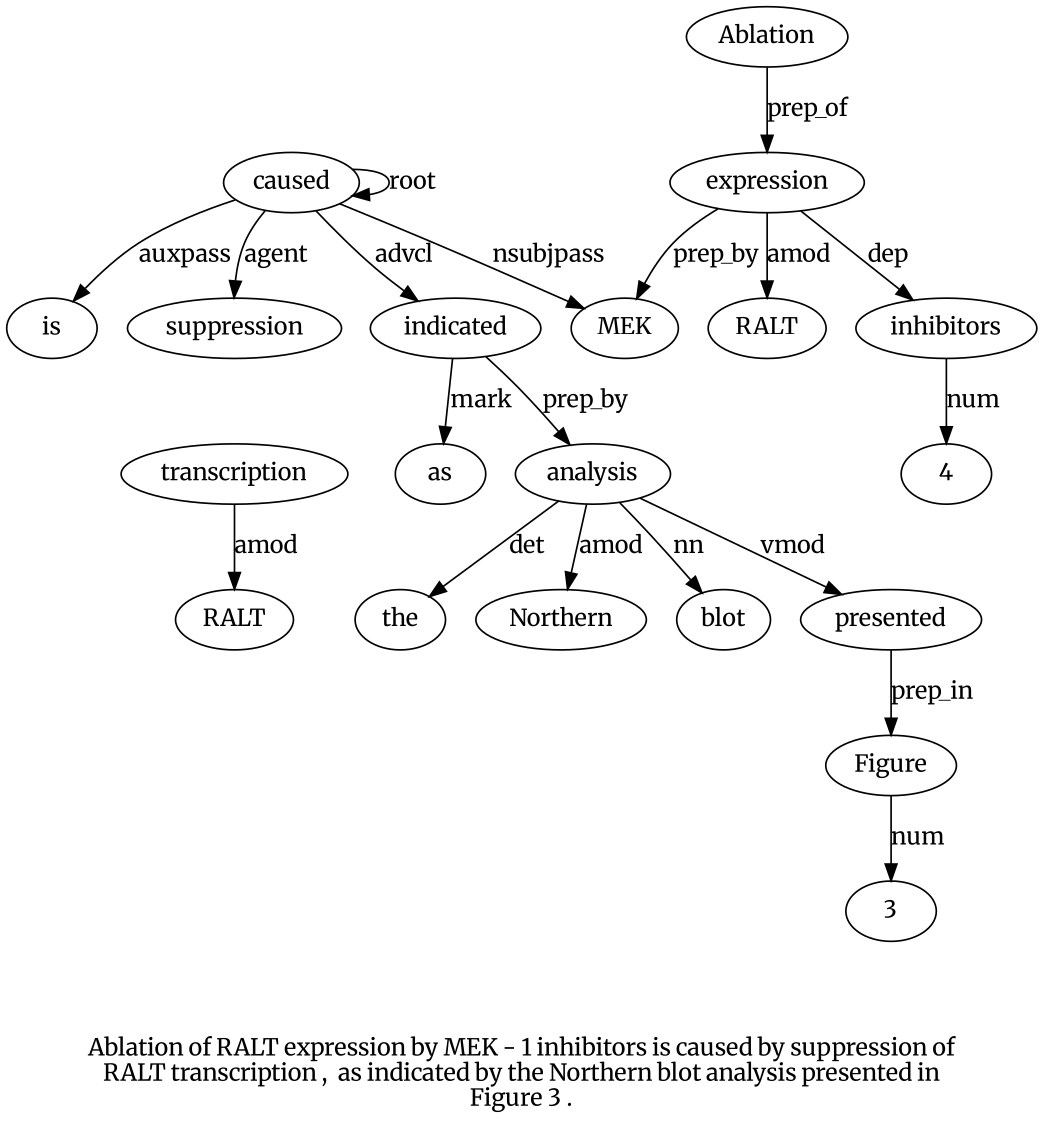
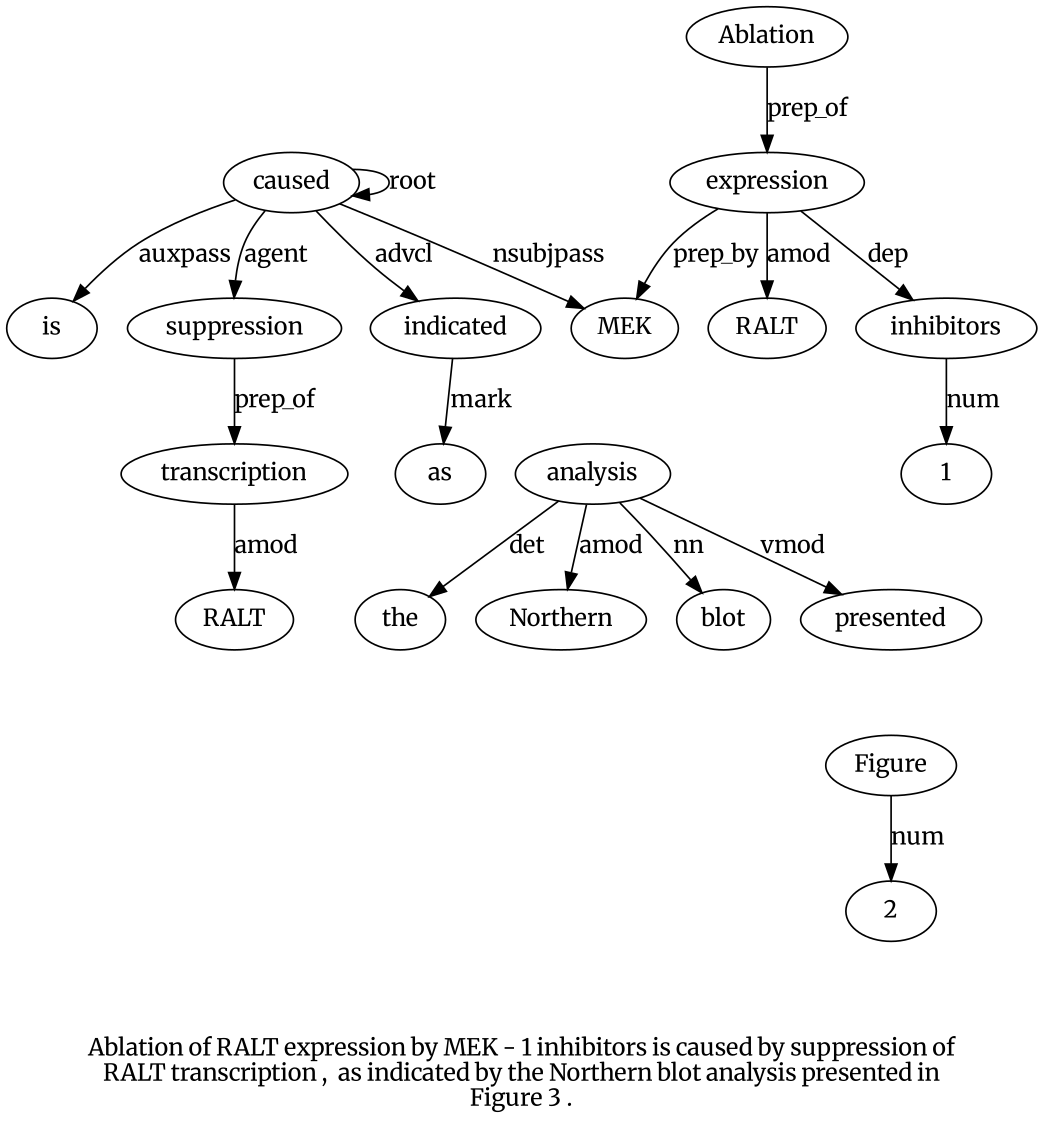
edge "suppression" -> "transcription": added, label "prep_of"
edge "indicated" -> "analysis": removed, label "prep_by"
node "4": label "4" -> "1"
edge "presented" -> "Figure": removed, label "prep_in"
node "3": label "3" -> "2"
